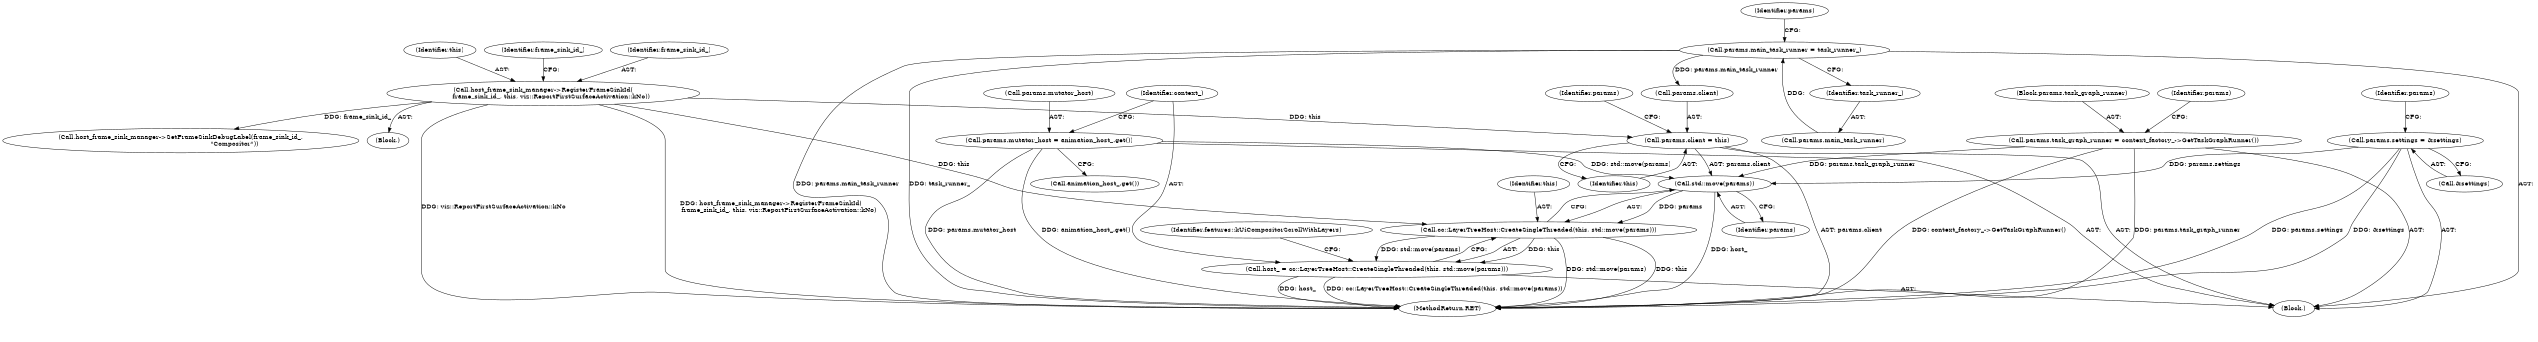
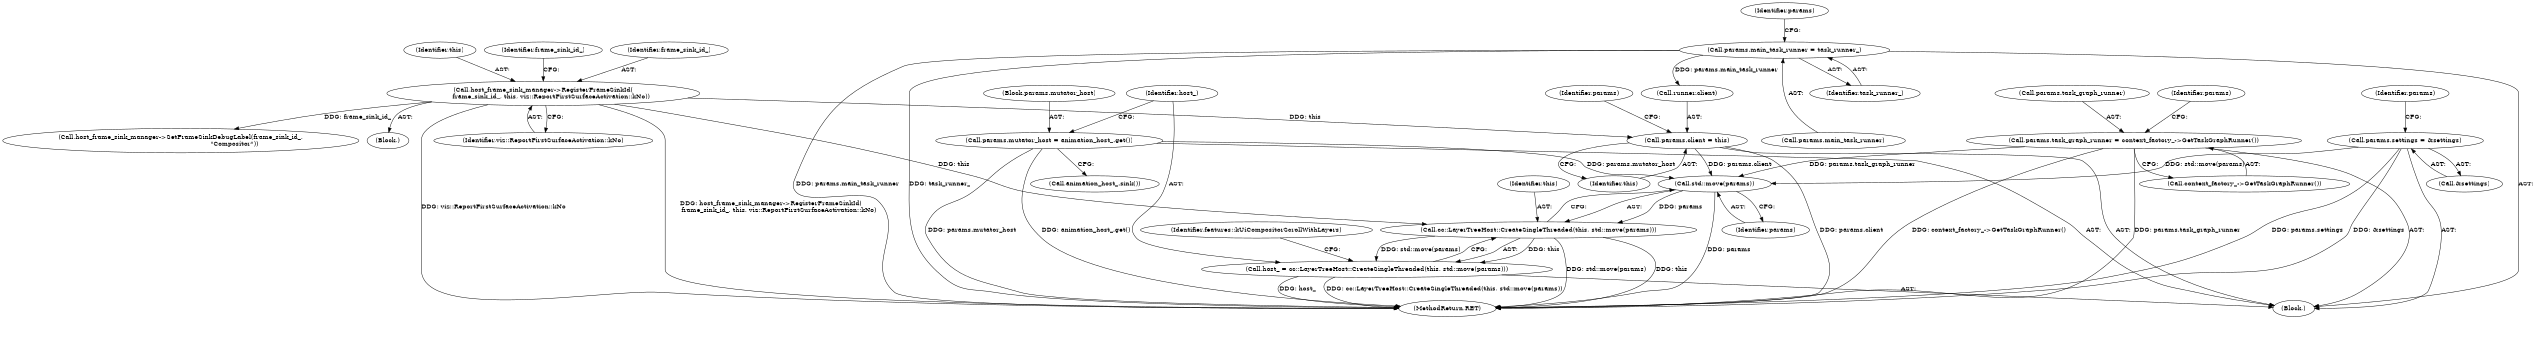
edge "(Call,params.main_task_runner = task_runner_)" -> "(Identifier,task_runner_)": label "CFG: " -> "AST: "
node "(Call,params.mutator_host)": label "(Call,params.mutator_host)" -> "(Block,params.mutator_host)"
node "(Identifier,context_)": label "(Identifier,context_)" -> "(Identifier,host_)"
node "(Call,params.client)": label "(Call,params.client)" -> "(Call,runner.client)"
edge "(Call,params.main_task_runner)" -> "(Call,params.main_task_runner = task_runner_)": label "DDG: " -> "AST: "
node "(Block,params.task_graph_runner)": label "(Block,params.task_graph_runner)" -> "(Call,params.task_graph_runner)"
edge "(Identifier,task_runner_)" -> "(Call,params.main_task_runner)": now "(Identifier,task_runner_)" -> "(Call,params.main_task_runner = task_runner_)"
node "(Identifier,viz::ReportFirstSurfaceActivation::kNo)": added
edge "(Call,params.mutator_host = animation_host_.get())" -> "(Call,std::move(params))": label "DDG: std::move(params)" -> "DDG: params.mutator_host"
edge "(Call,params.client = this)" -> "(Call,std::move(params))": label "AST: params.client" -> "DDG: params.client"
edge "(Call,params.settings = &settings)" -> "(Call,std::move(params))": label "DDG: params.settings" -> "DDG: std::move(params)"
edge "(Call,params.settings = &settings)" -> "(Call,&settings)": label "CFG: " -> "AST: "
node "(Call,animation_host_.get())": label "(Call,animation_host_.get())" -> "(Call,animation_host_.sink())"
node "(Call,context_factory_->GetTaskGraphRunner())": added
edge "(Call,params.client = this)" -> "(MethodReturn,RET)": label "AST: params.client" -> "DDG: params.client"
edge "(Call,std::move(params))" -> "(MethodReturn,RET)": label "DDG: host_" -> "DDG: params"
